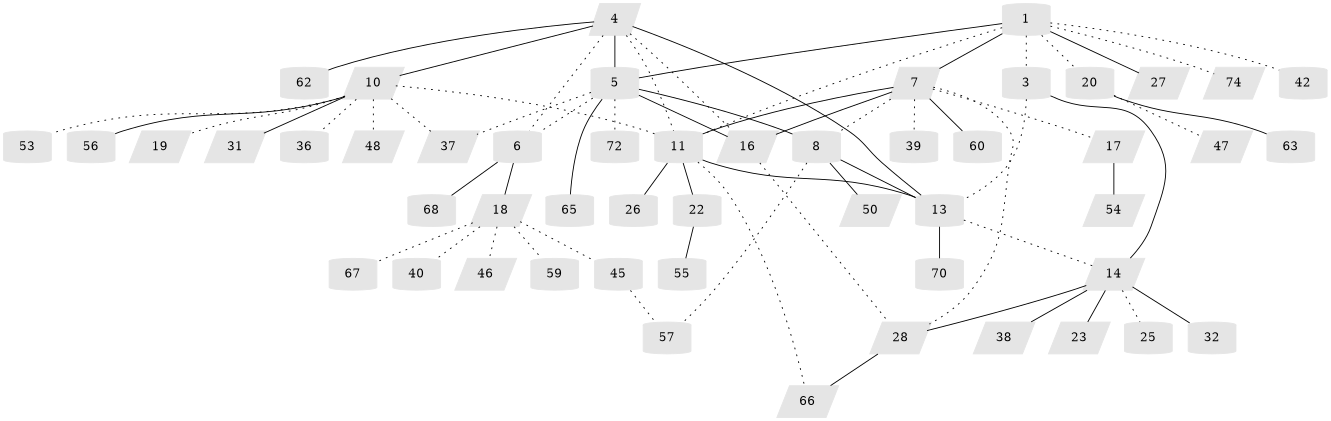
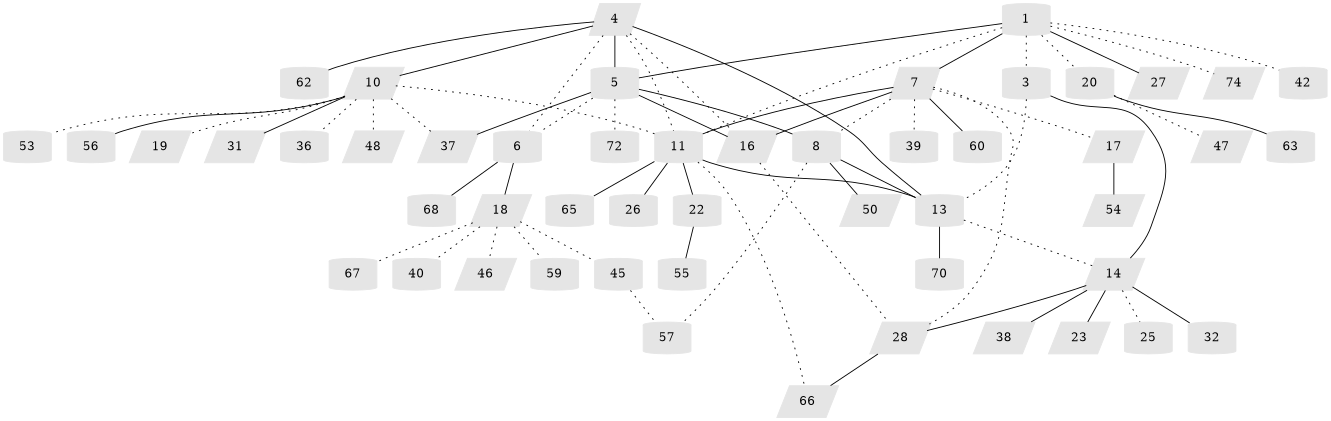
edge "5" -- "37": style dotted -> solid
edge "5" -- "65": now "11" -- "65"
